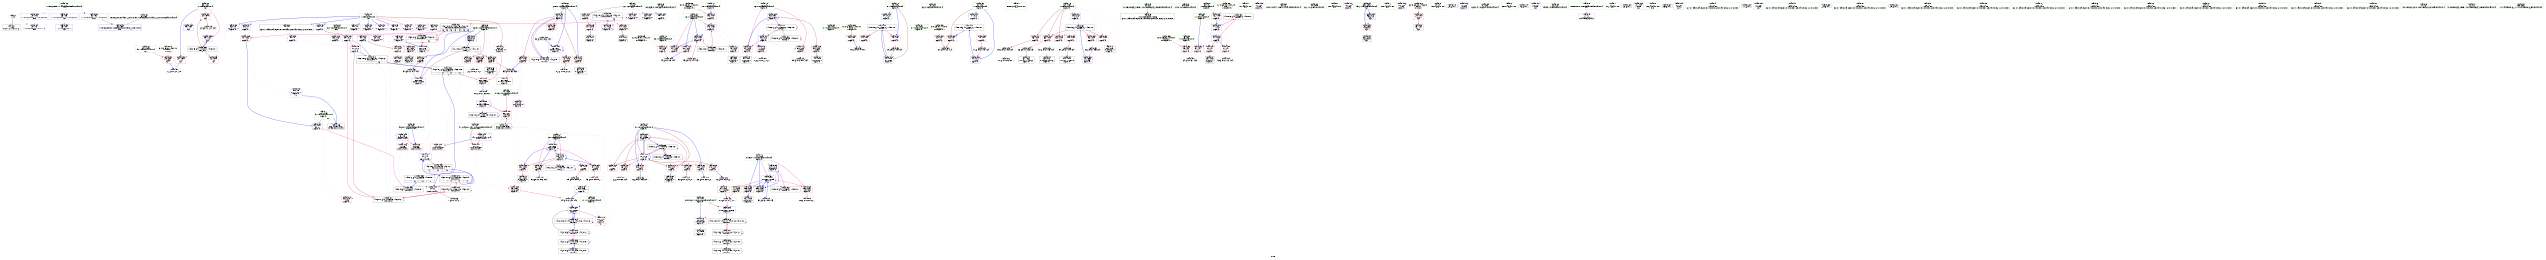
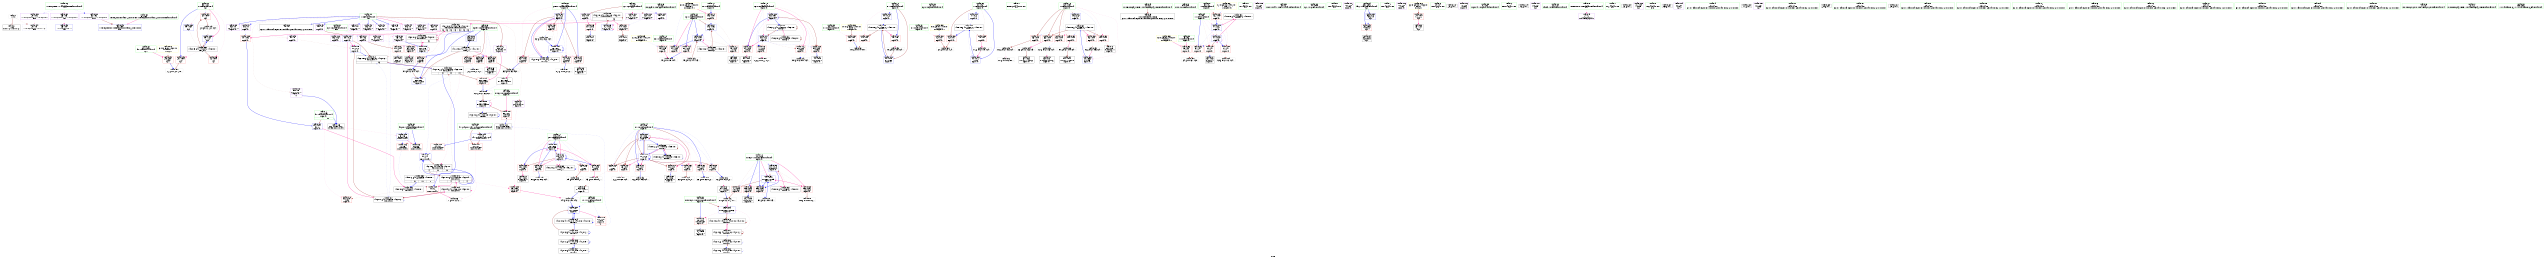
edge "NodeID: 224" -> "NodeID: 155": removed
